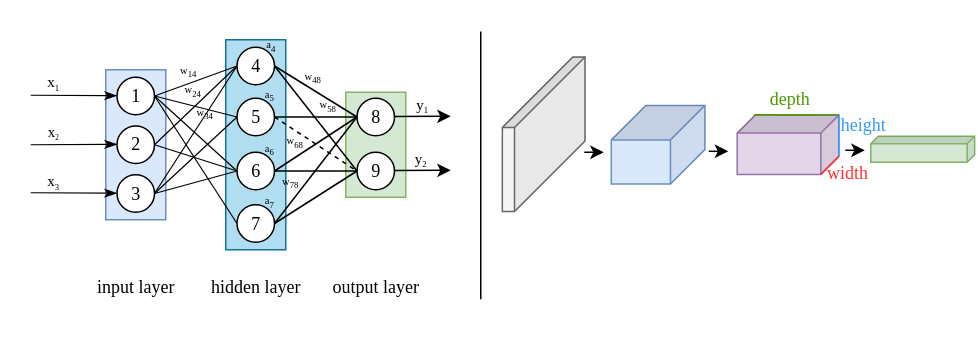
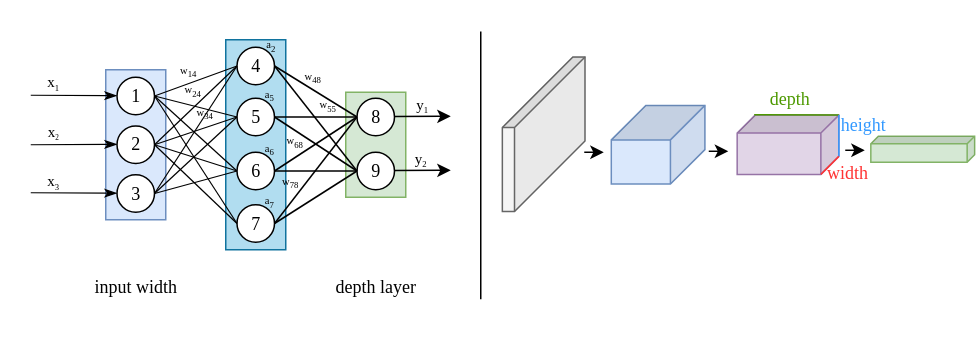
node "a4": label "a4" -> "a2"
node "w58": label "w58" -> "w55"
edge "5" -- "2": added
edge "5" -- "9": style dashed -> solid
edge "2" -- "7": added
node "input layer": label "input layer" -> "input width"
node "hidden layer": removed
node "output layer": label "output layer" -> "depth layer"
